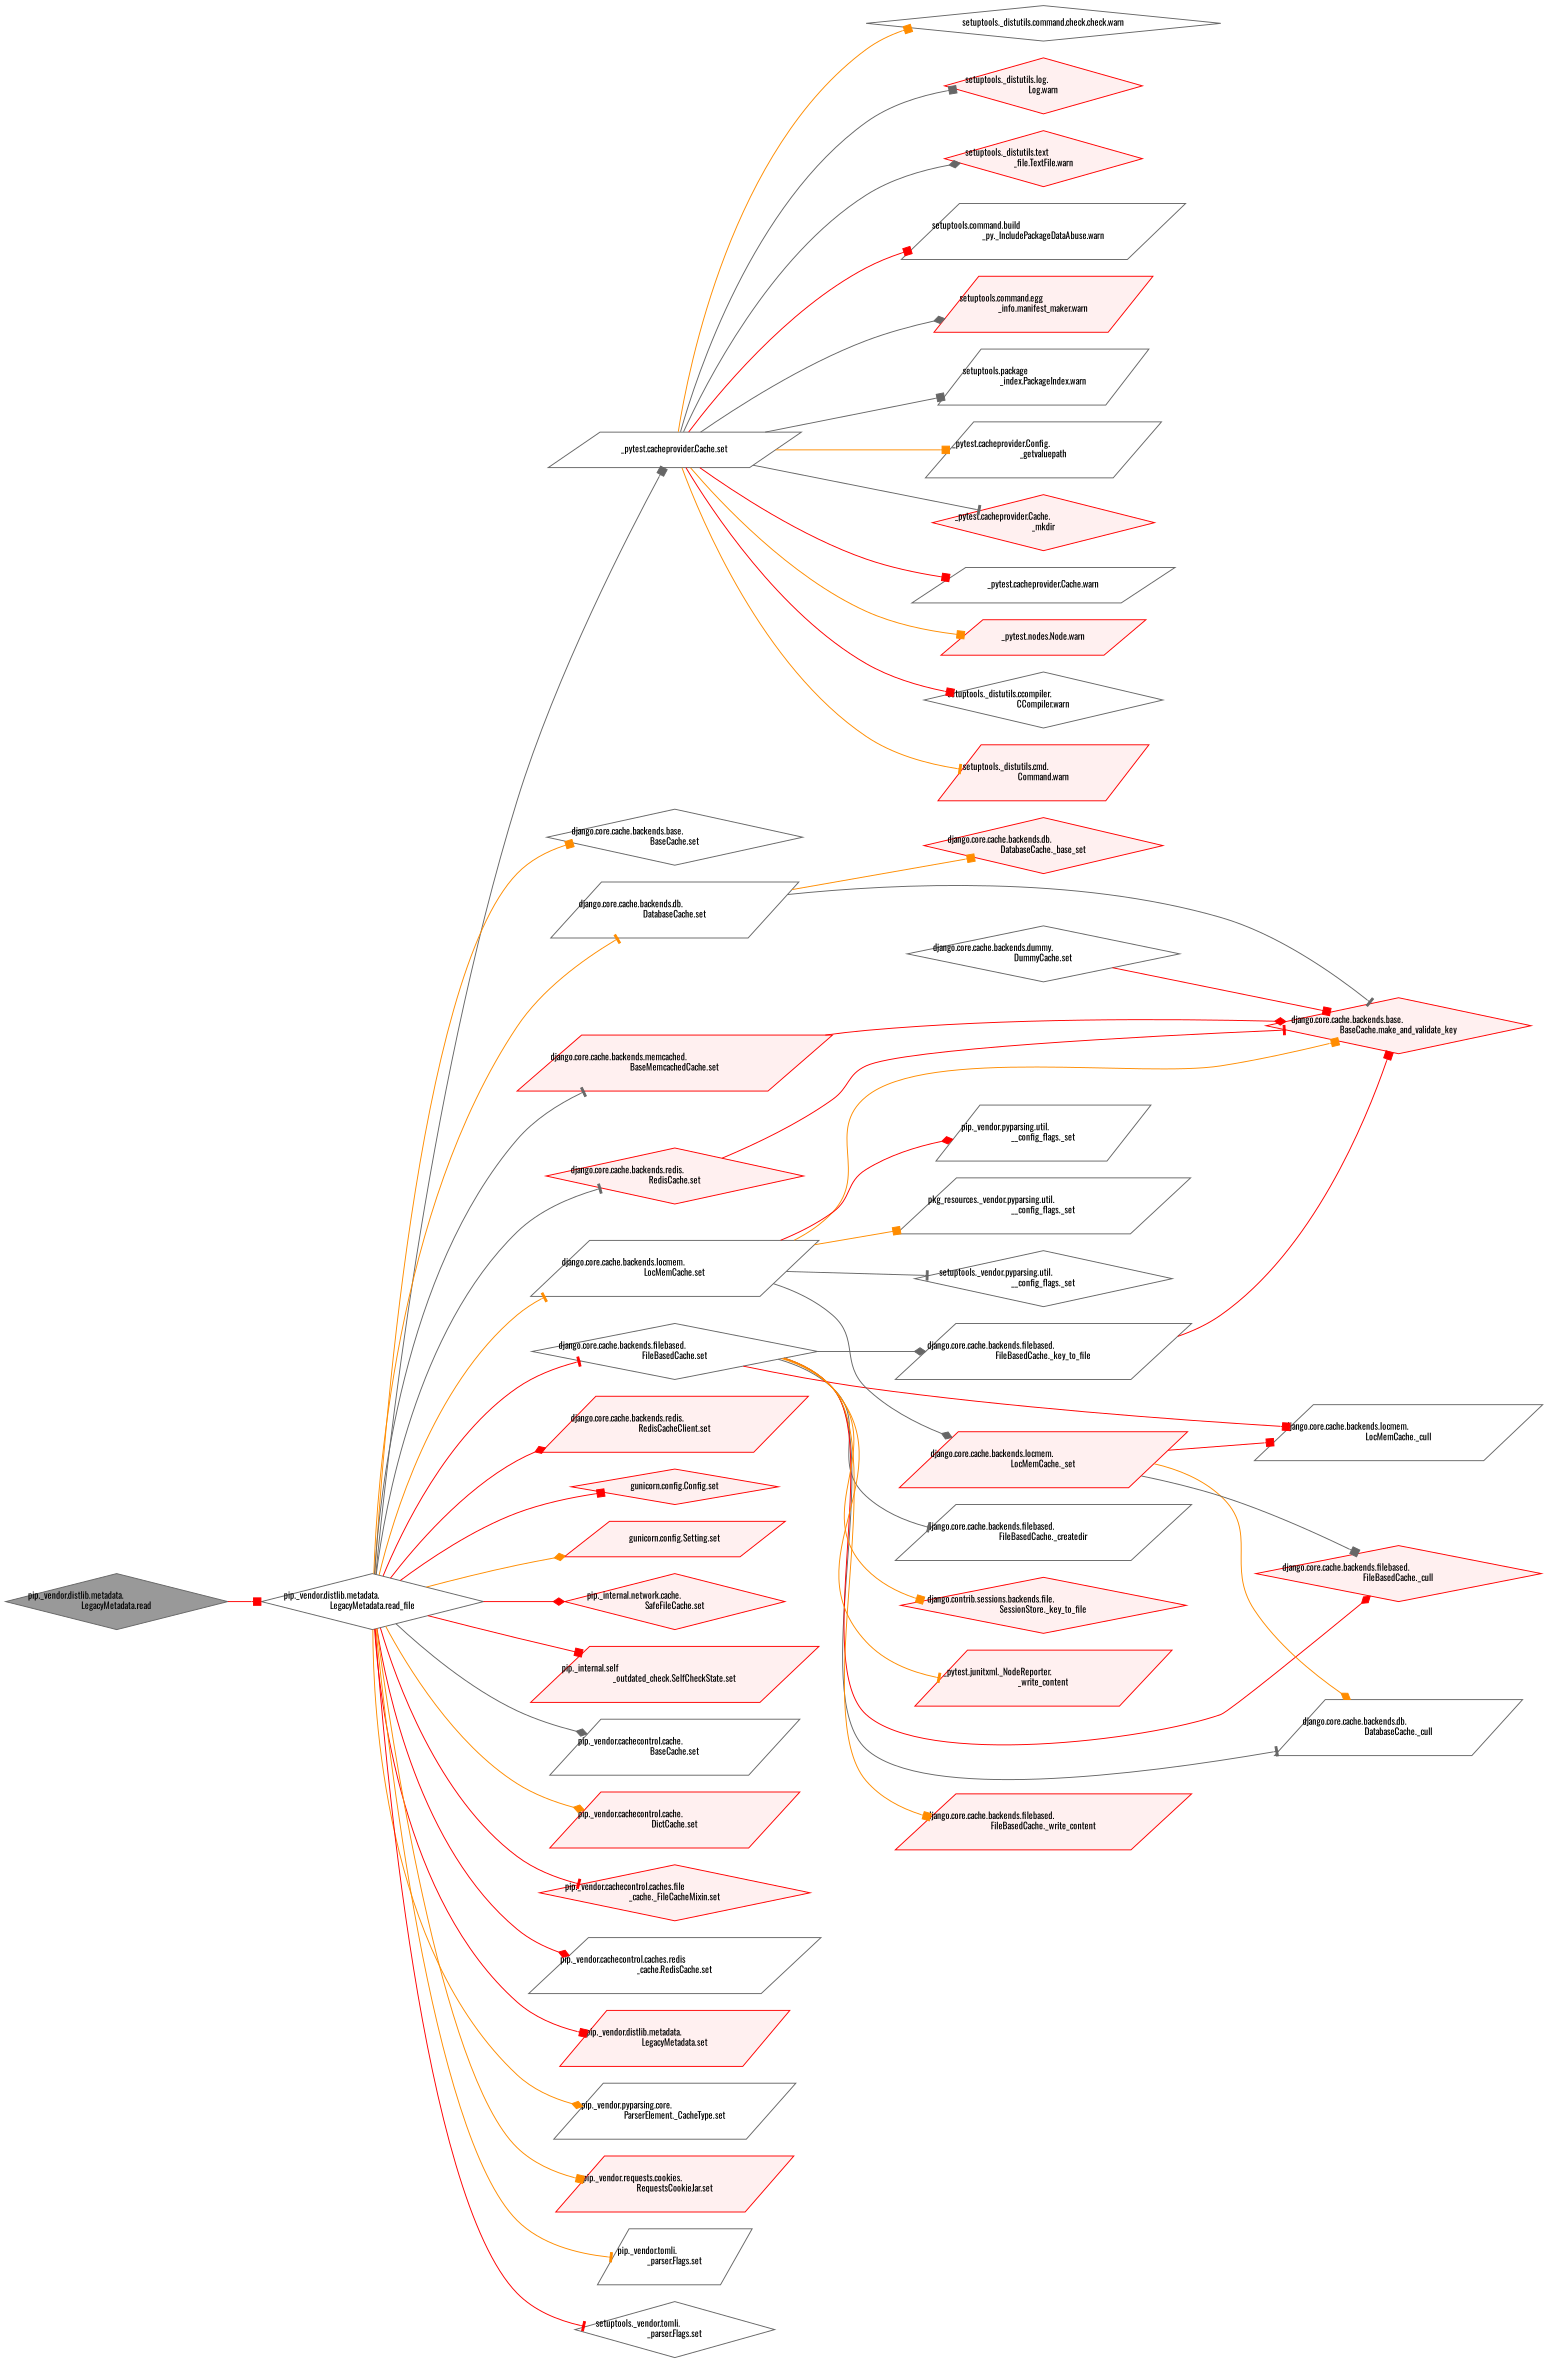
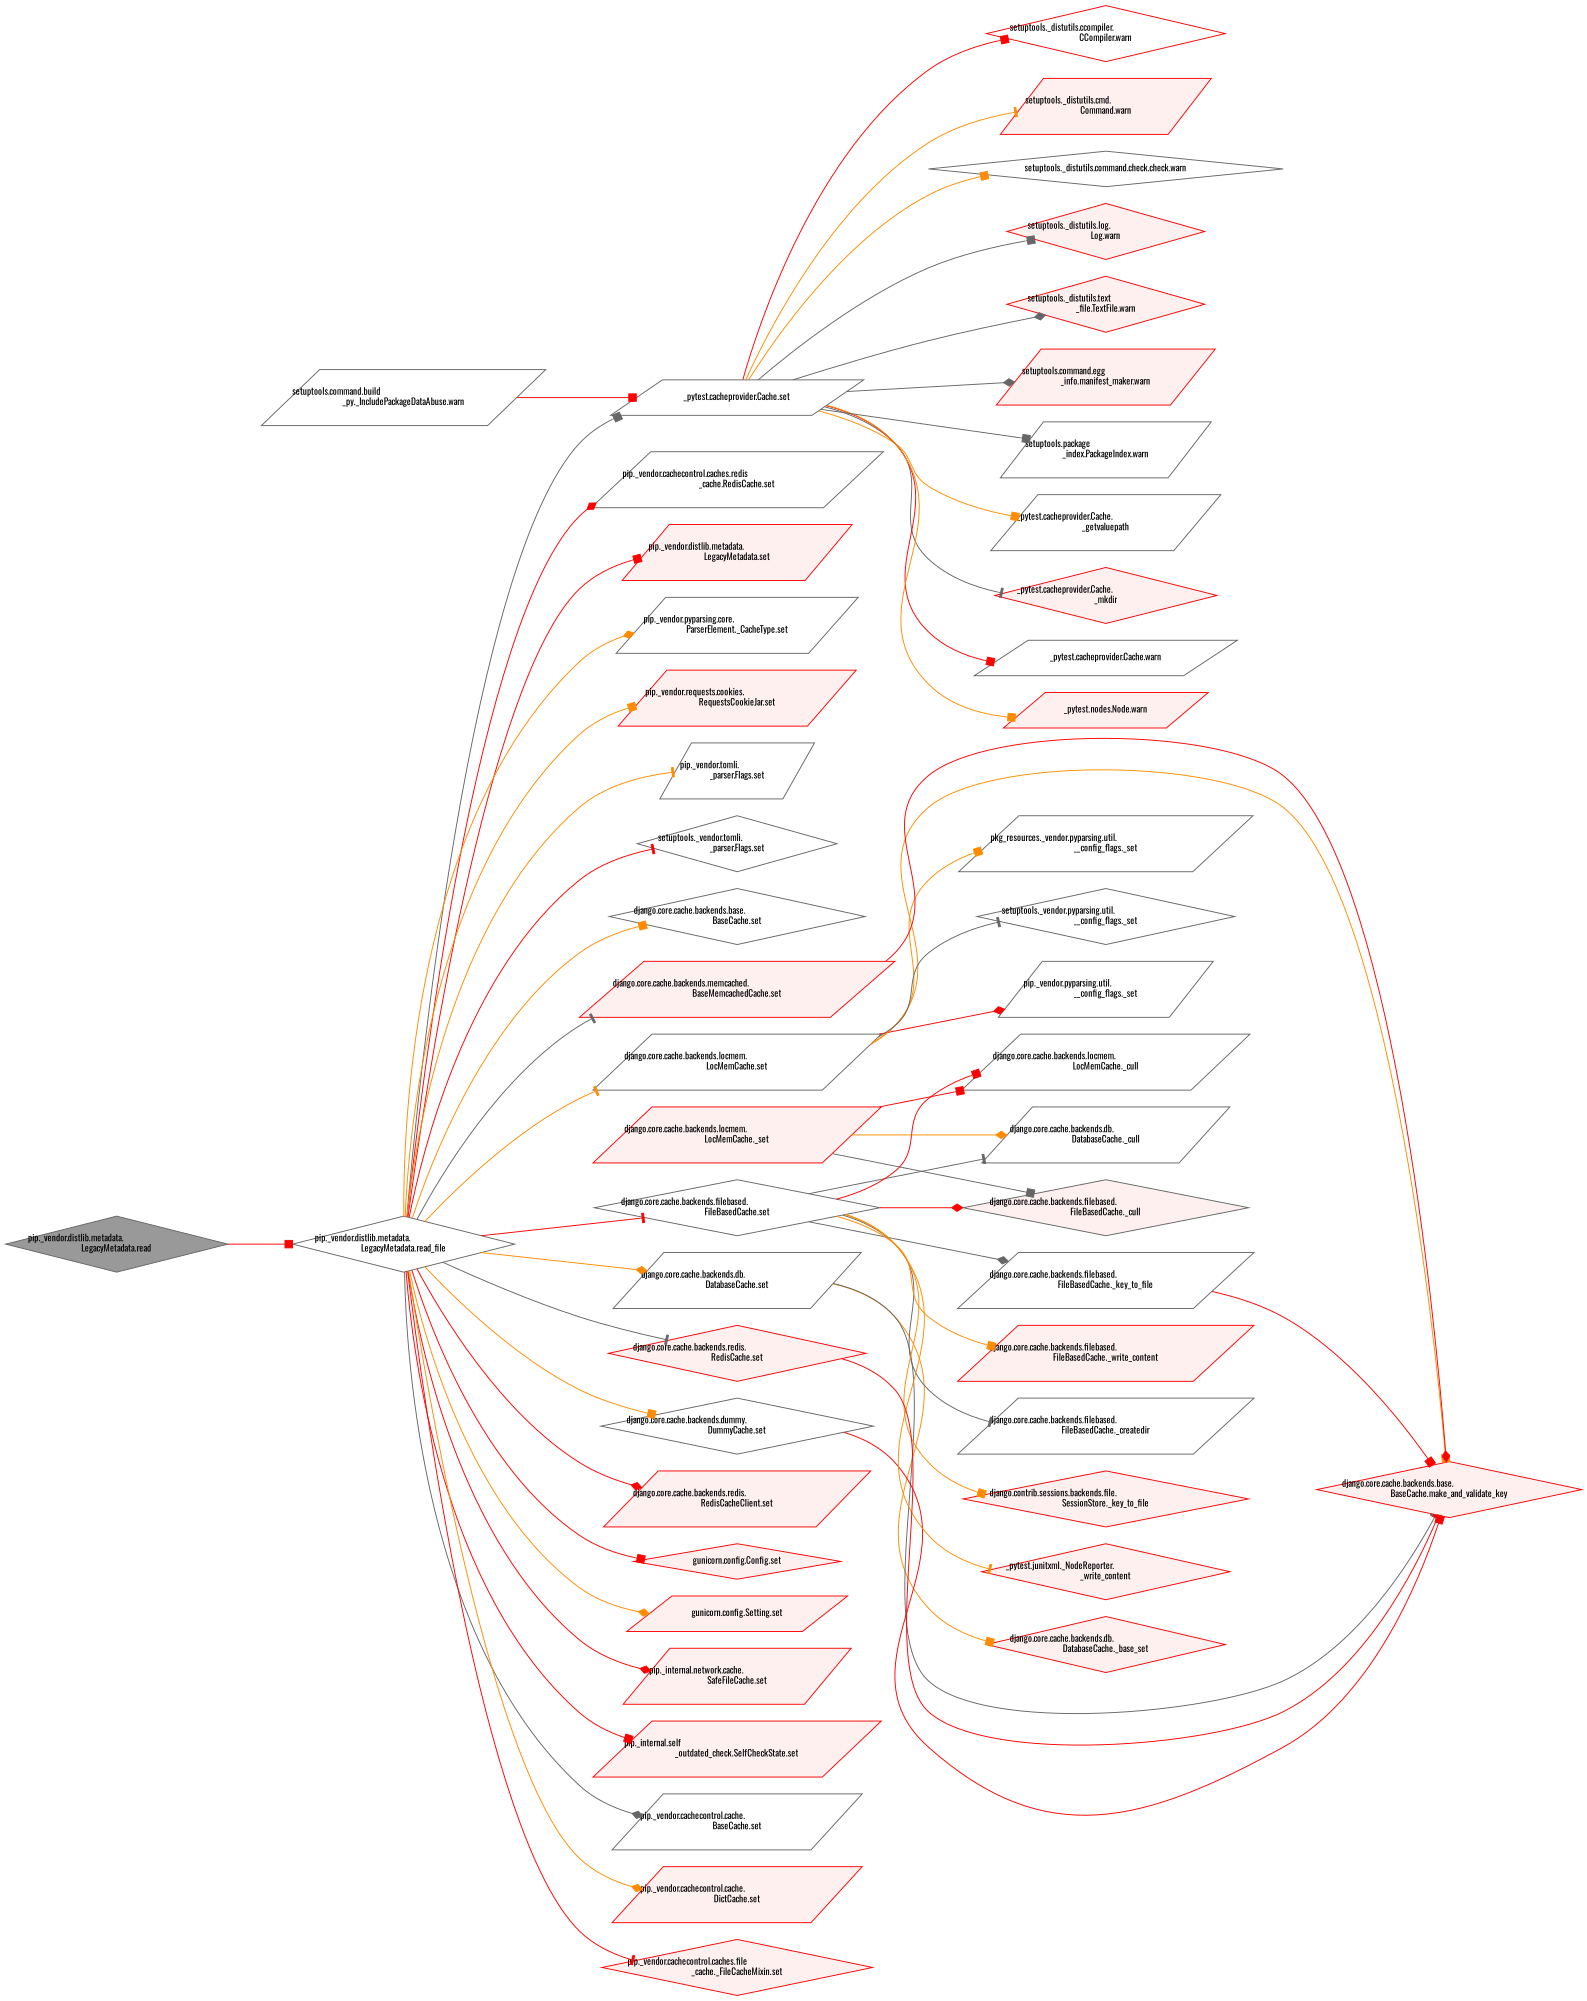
edge "_pytest.cacheprovider.Cache.set" -> "setuptools.command.build _py._IncludePackageDataAbuse.warn": reversed
node "_pytest.cacheprovider.Config. _getvaluepath": label "_pytest.cacheprovider.Config. _getvaluepath" -> "_pytest.cacheprovider.Cache. _getvaluepath"
node "setuptools._distutils.ccompiler. CCompiler.warn": color grey40 -> red
edge "pip._vendor.distlib.metadata. LegacyMetadata.read_file" -> "django.core.cache.backends.db. DatabaseCache.set": arrowhead tee -> diamond
edge "pip._vendor.distlib.metadata. LegacyMetadata.read_file" -> "django.core.cache.backends.dummy. DummyCache.set": added
edge "django.core.cache.backends.locmem. LocMemCache.set" -> "django.core.cache.backends.locmem. LocMemCache._set": removed
node "django.core.cache.backends.filebased. FileBasedCache._cull": color red -> grey40
node "pip._internal.network.cache. SafeFileCache.set": shape diamond -> parallelogram
node "_pytest.junitxml._NodeReporter. _write_content": shape parallelogram -> diamond
